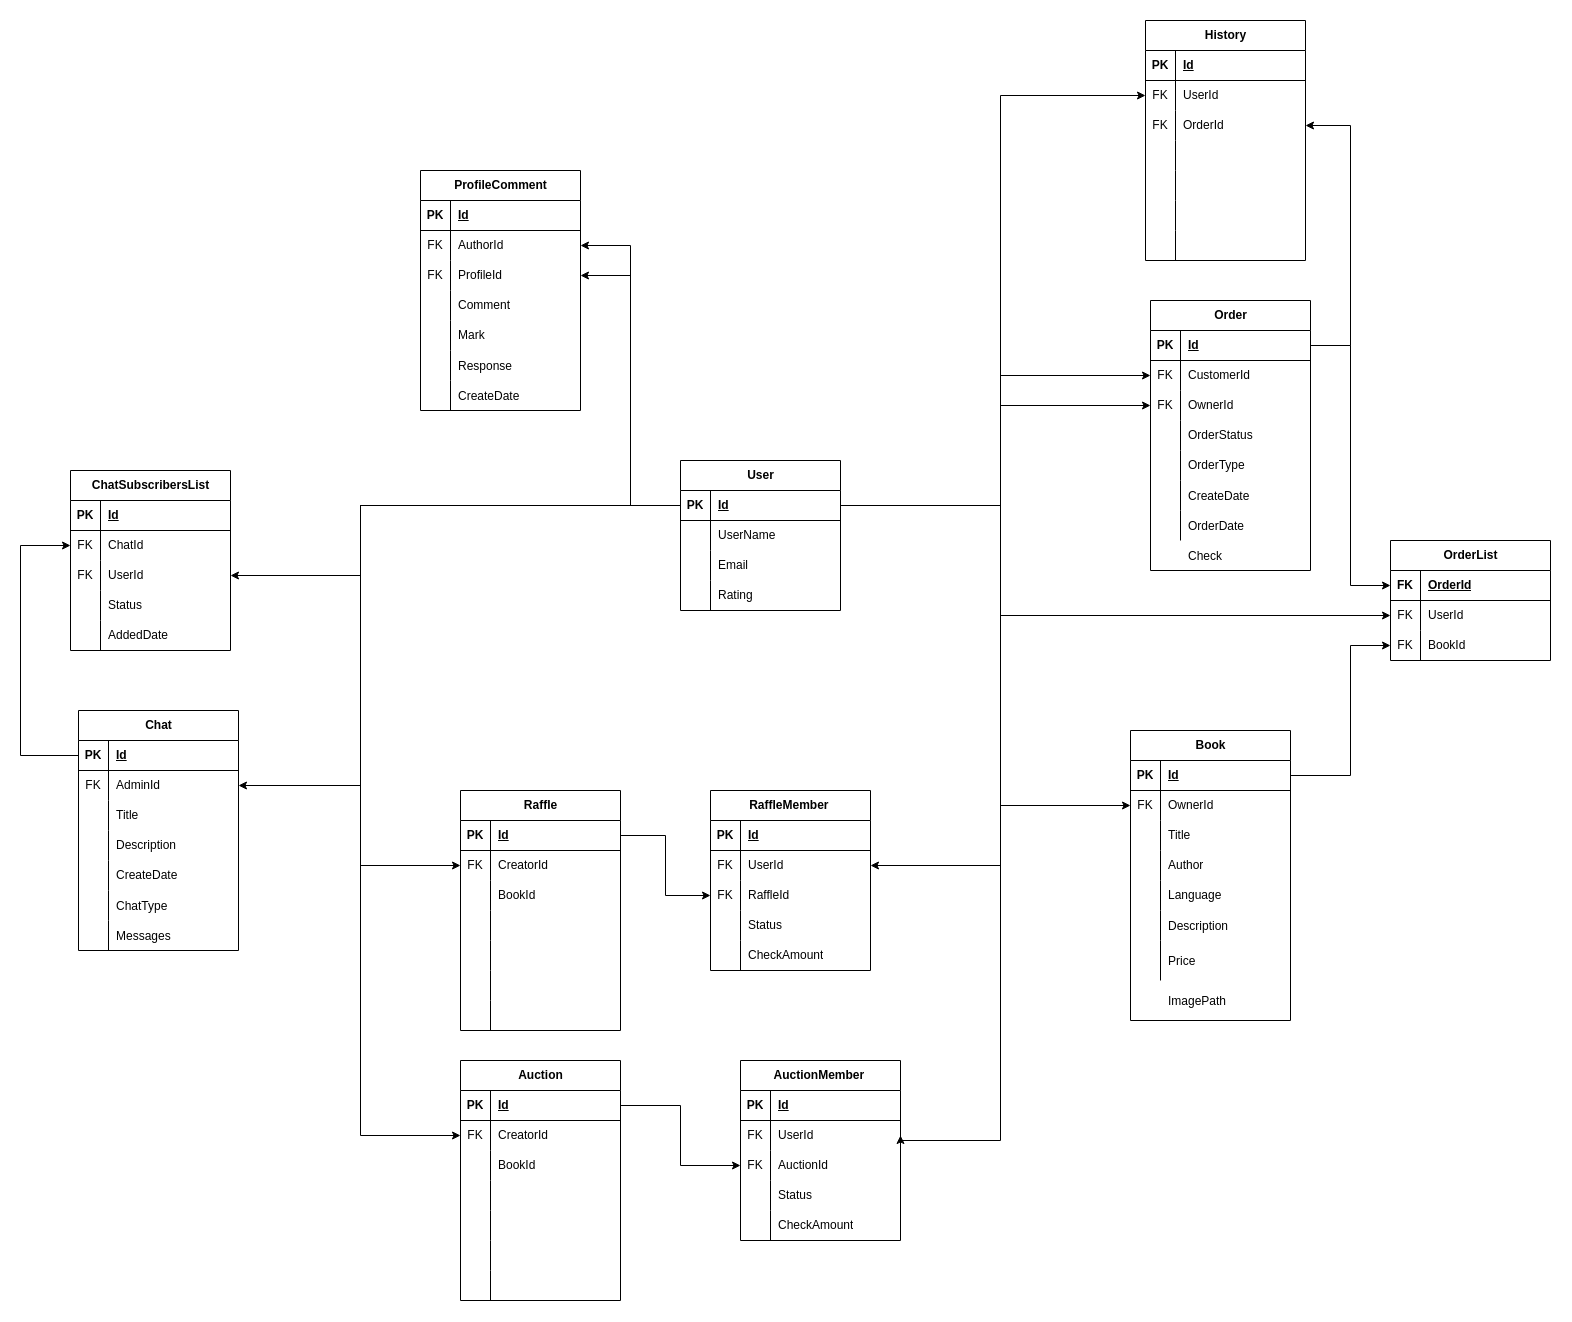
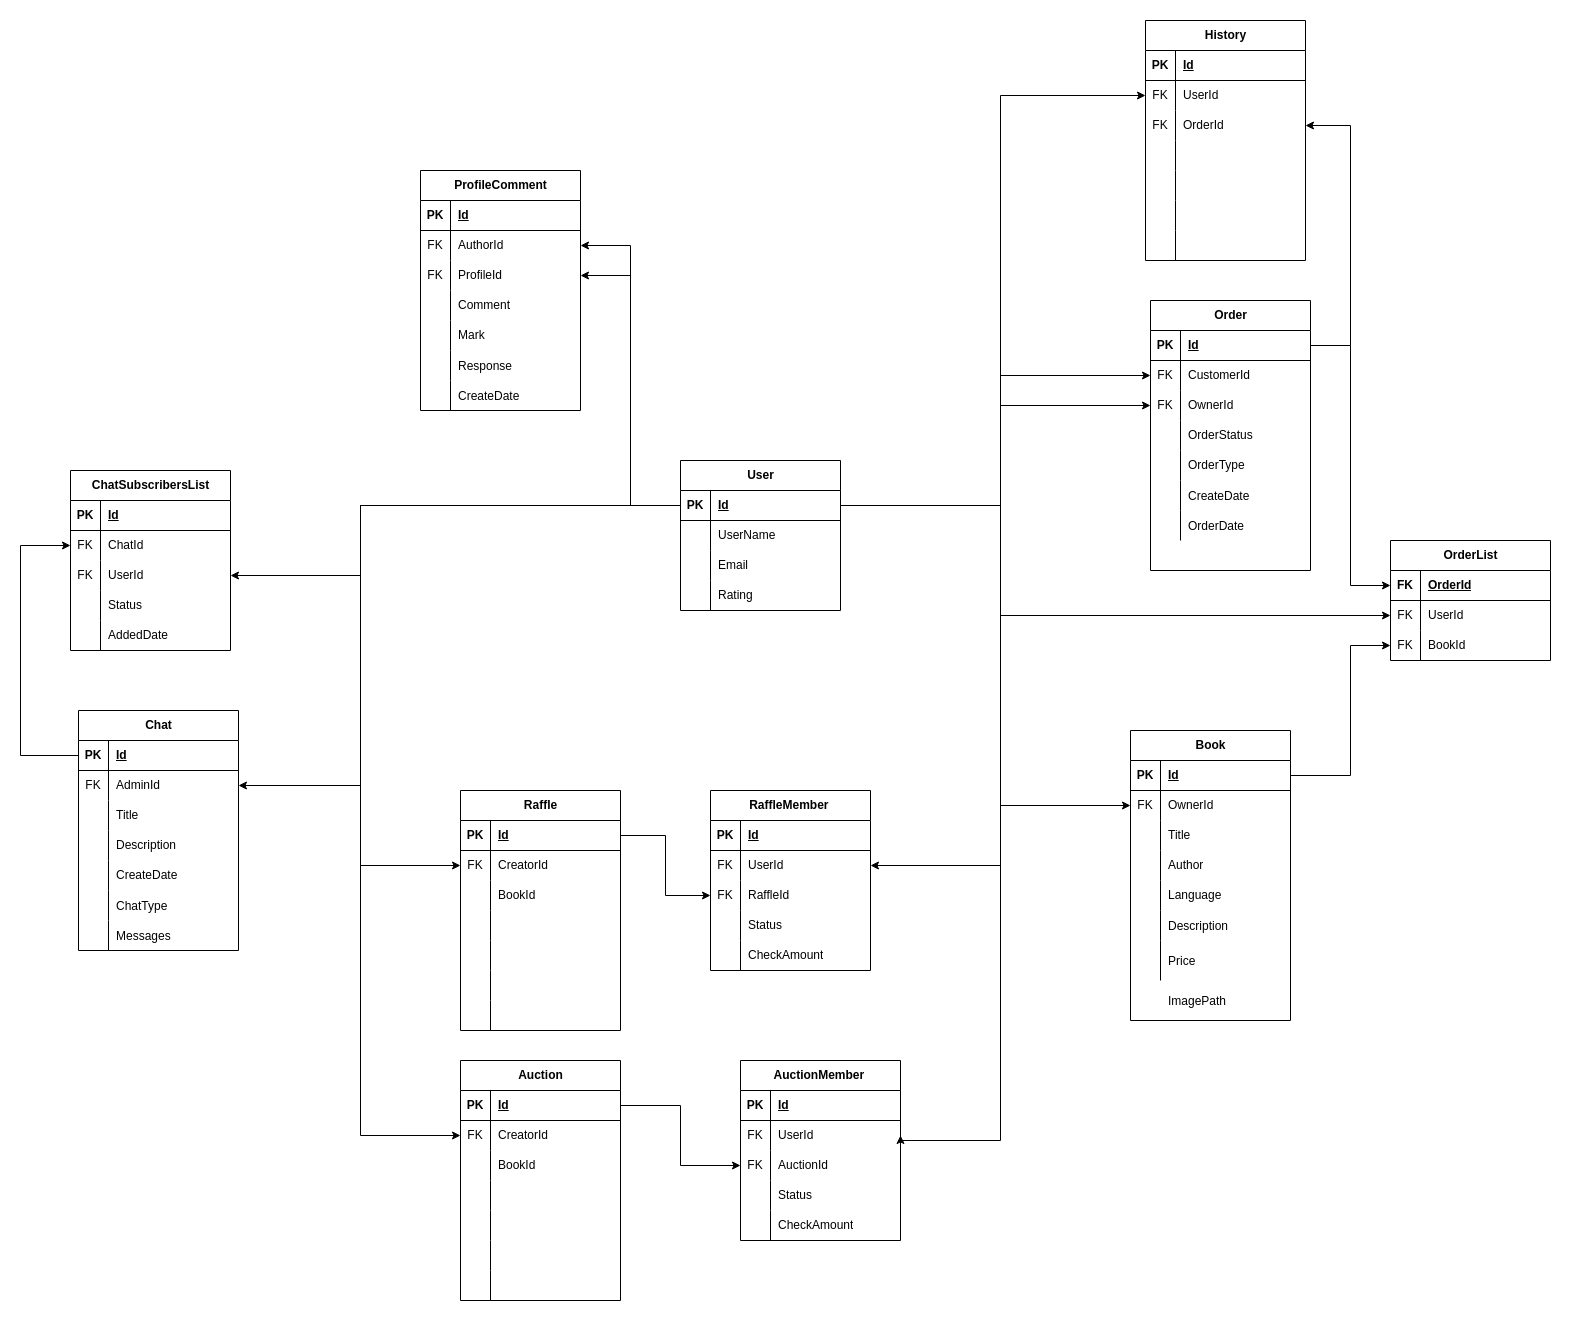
node "Check": removed
